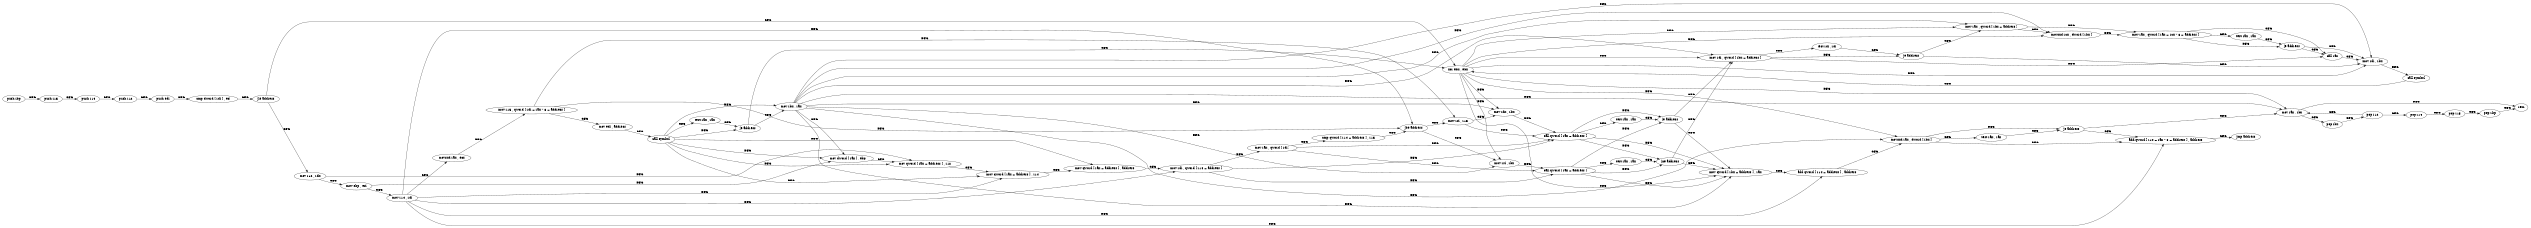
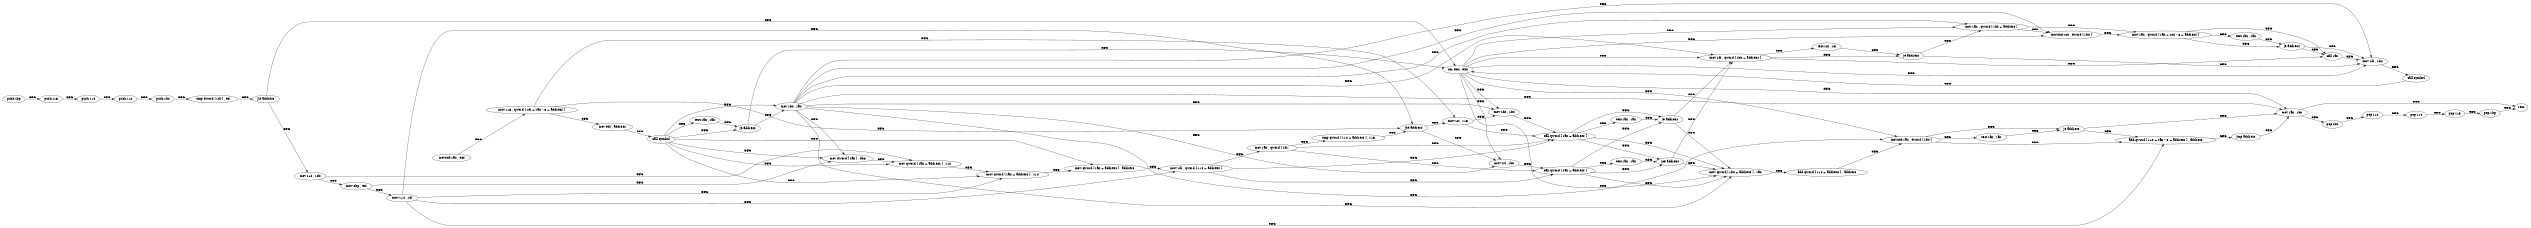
node "push edi": label "push edi" -> "push rbx"
edge "pop r12" -> "mov rax , rbx": now "jmp address" -> "mov rax , rbx"
edge "mov r14 , rdi" -> "movsxd rax , ecx": removed, label "CFG"
edge "mov r14 , rdi" -> "add qword [ r14 + address ] , address": removed, label "DFG"
